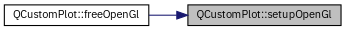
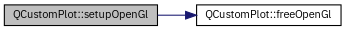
edge "QCustomPlot::freeOpenGl" -> "QCustomPlot::setupOpenGl": reversed
